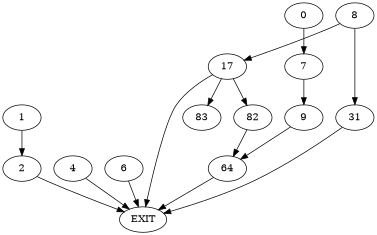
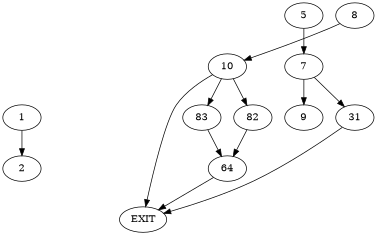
node "0": label "0" -> "5"
edge "8" -> "31": now "7" -> "31"
node "17": label "17" -> "10"
edge "9" -> "64": now "83" -> "64"
node "4": removed
node "6": removed
edge "2" -> "EXIT": removed
